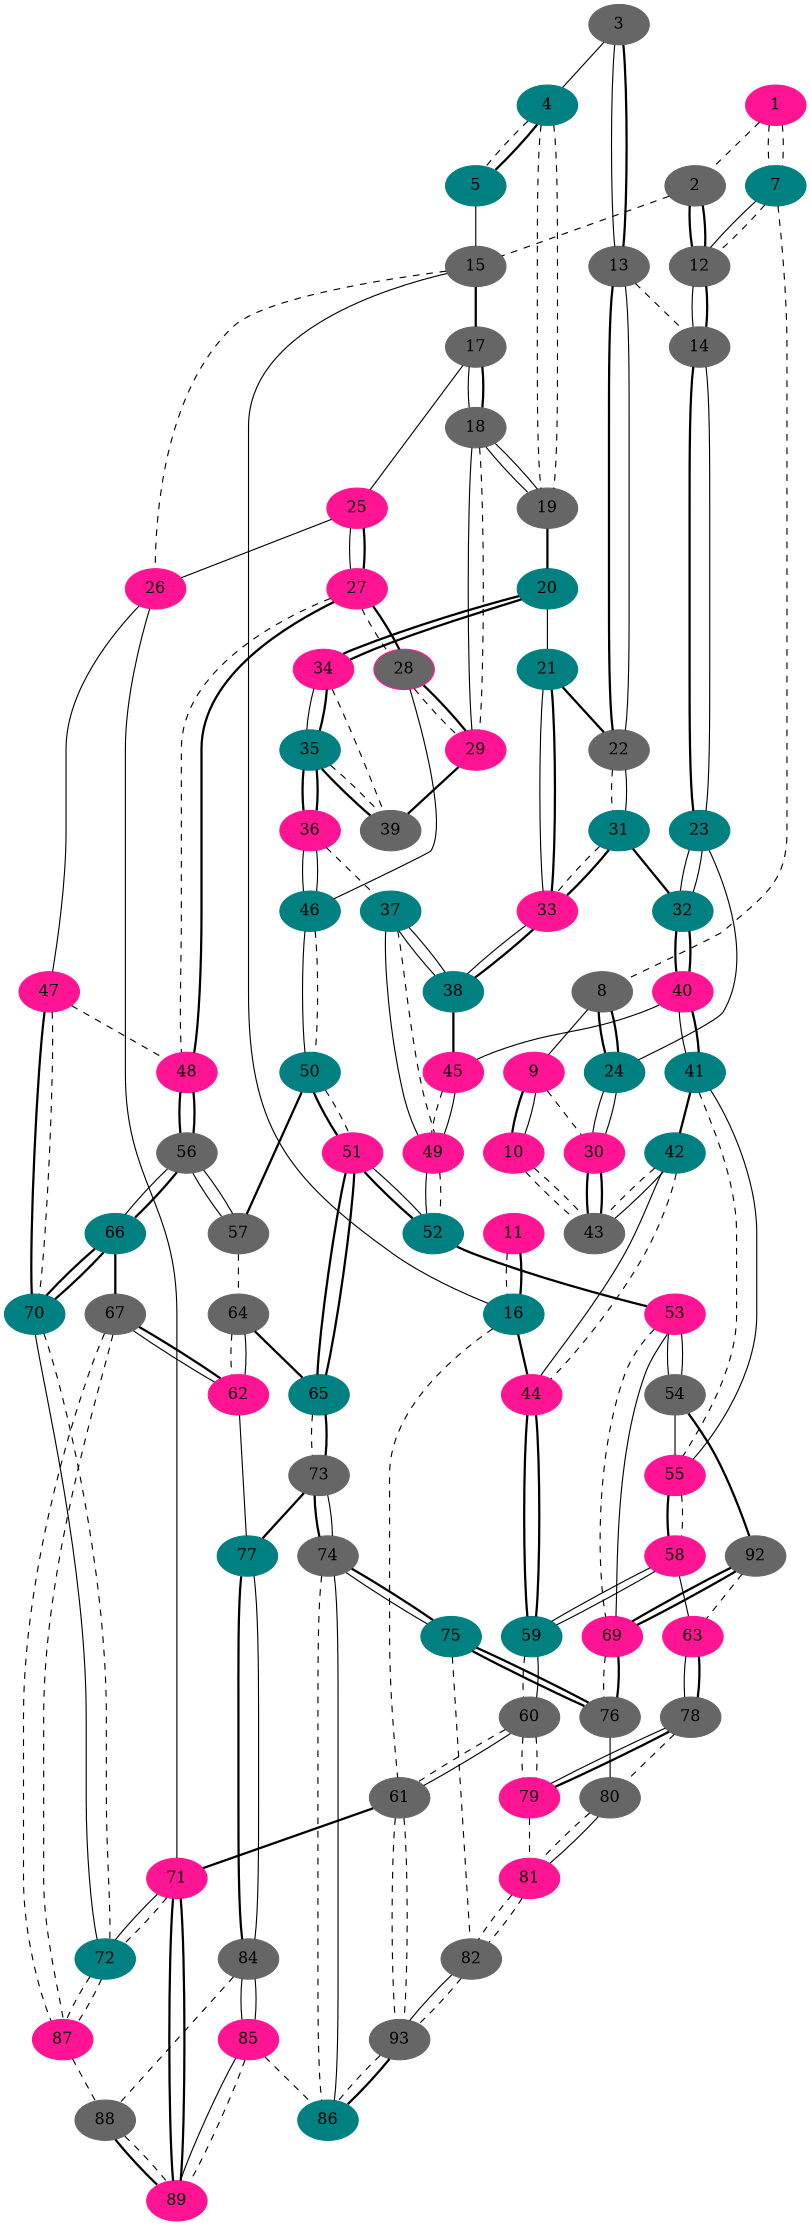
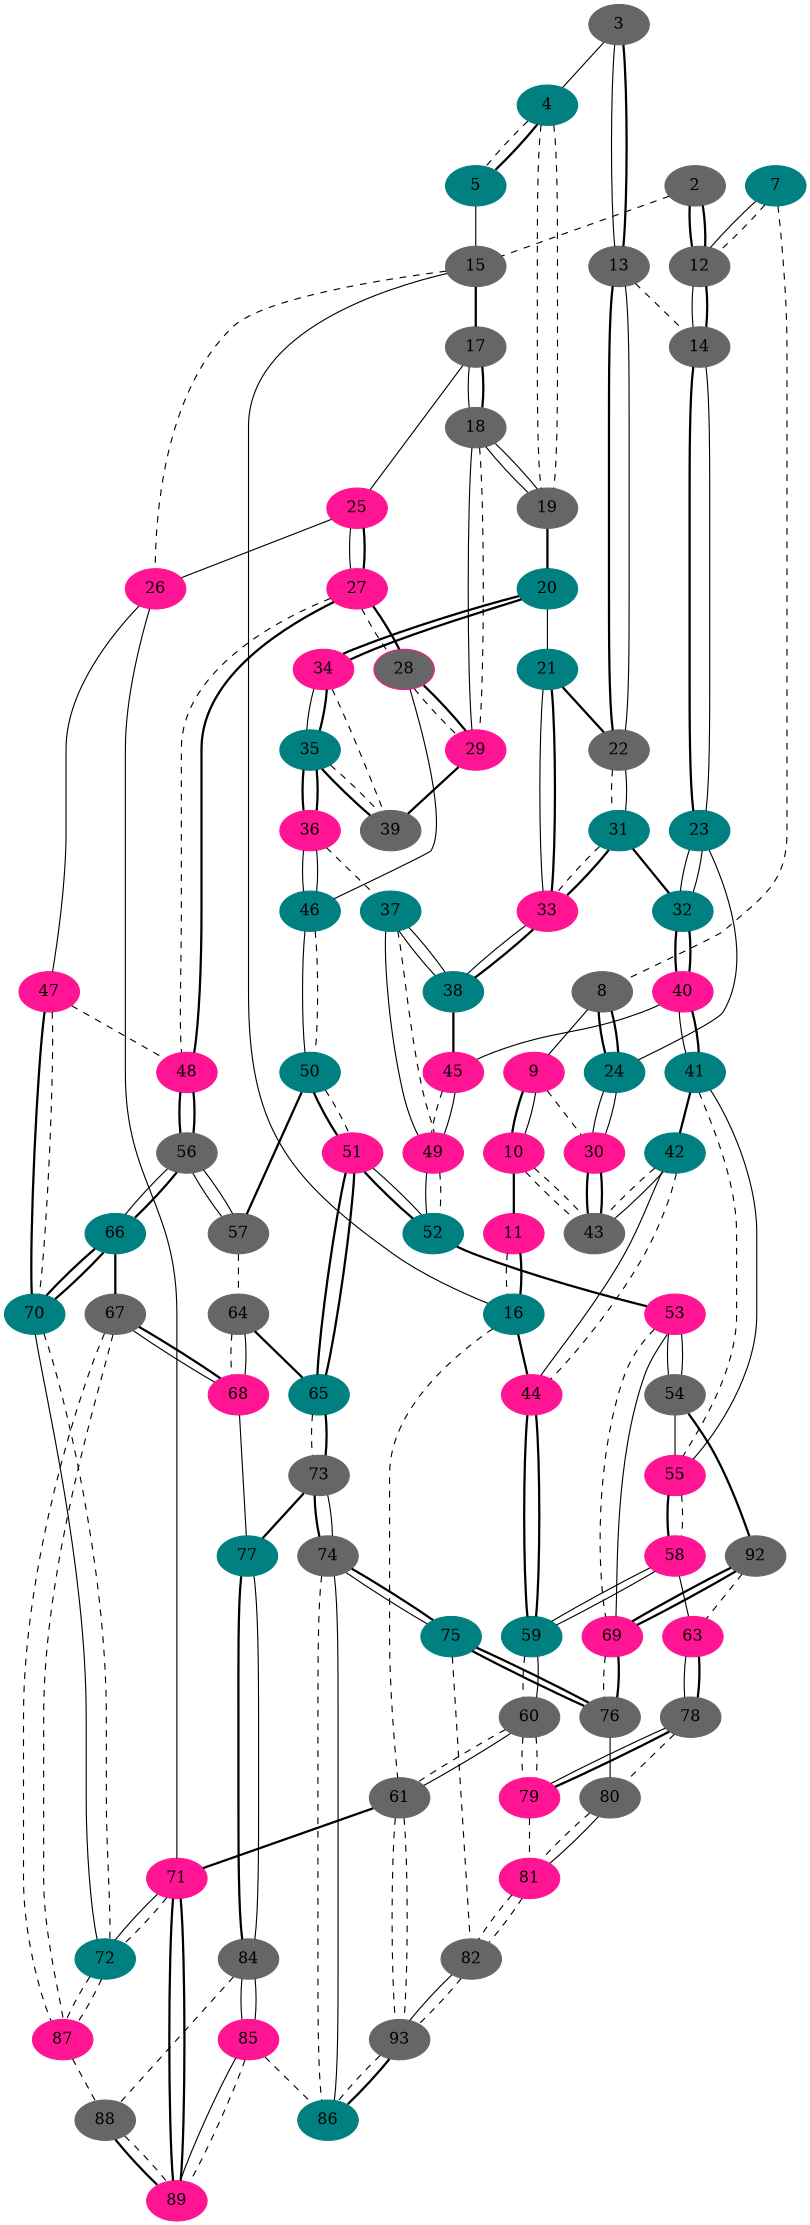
node "1": removed
edge "10" -- "11": added
node "62": label "62" -> "68"
